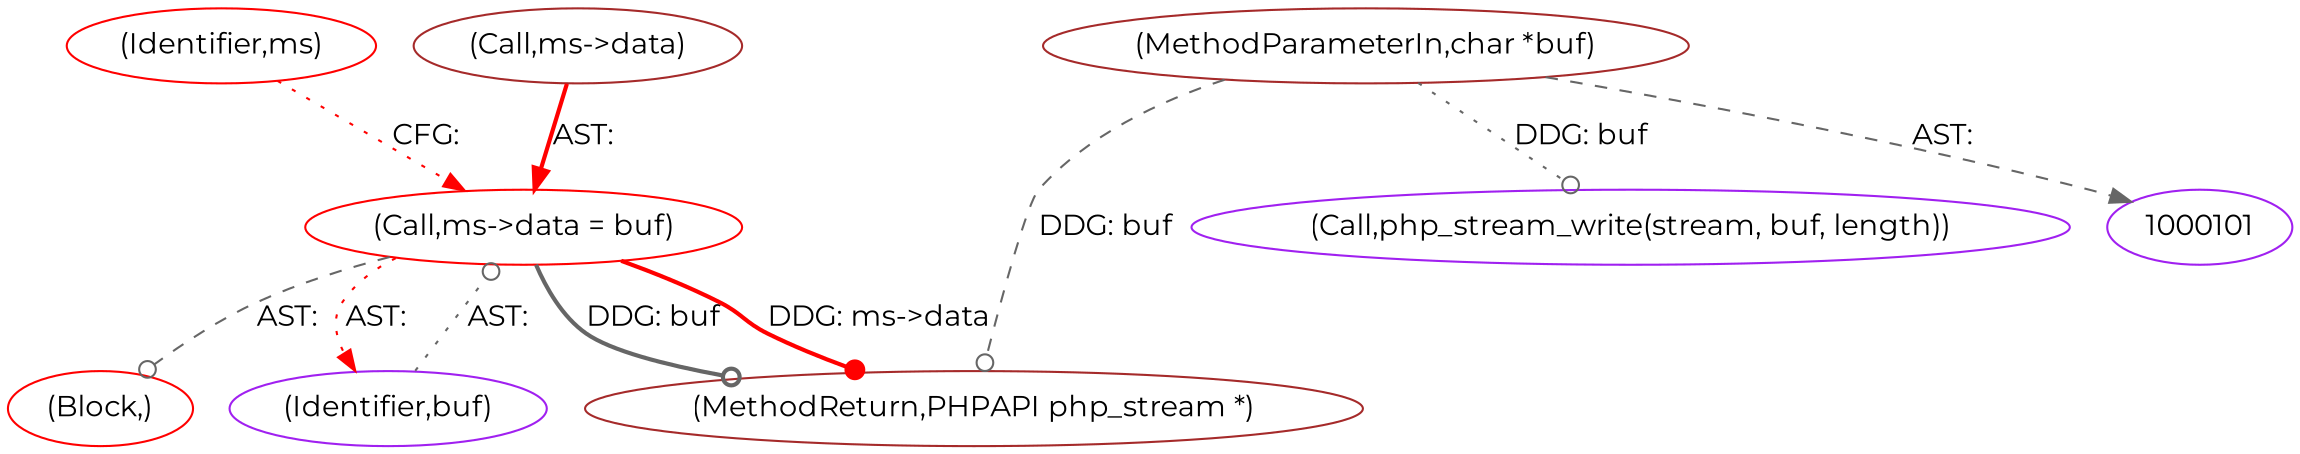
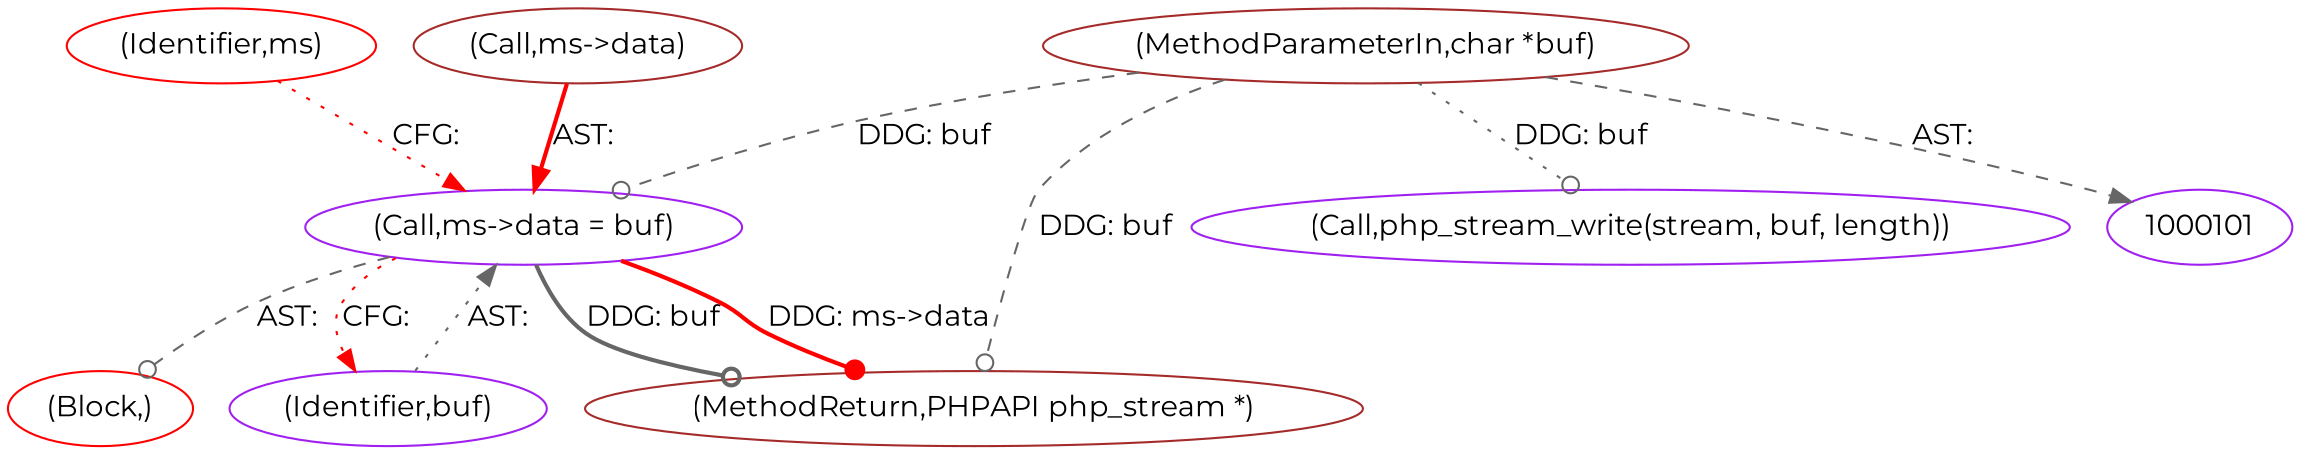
edge "(MethodParameterIn,char *buf)" -> "(Call,ms->data = buf)": added, label "DDG: buf"
node "(Call,ms->data = buf)": color red -> purple
edge "(Call,ms->data = buf)" -> "(Identifier,buf)": label "AST: " -> "CFG: "
edge "(Identifier,buf)" -> "(Call,ms->data = buf)": arrowhead odot -> normal
